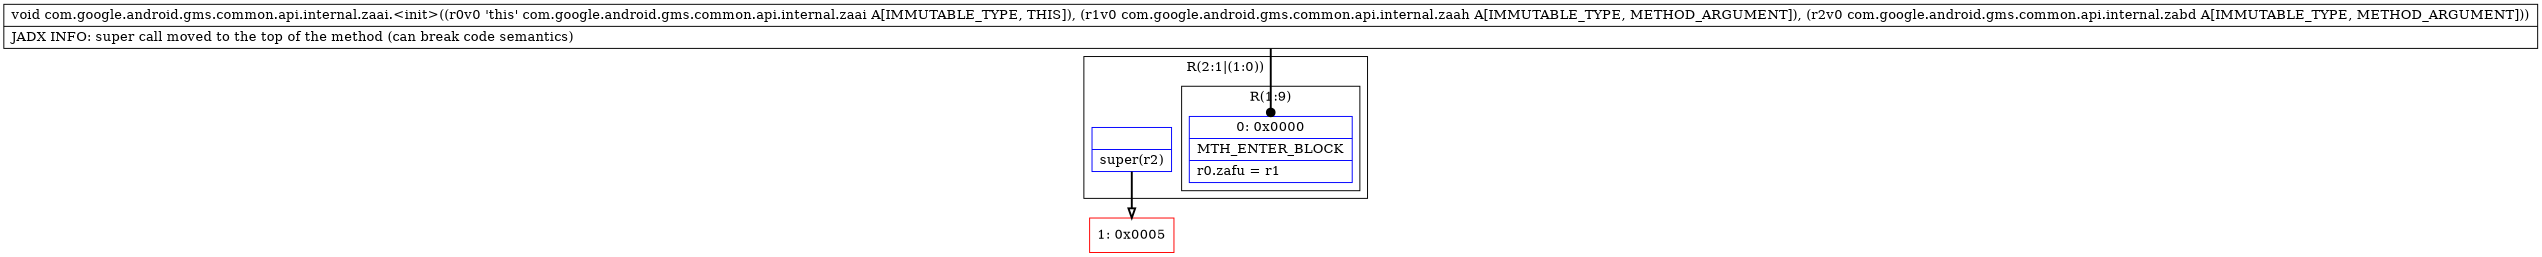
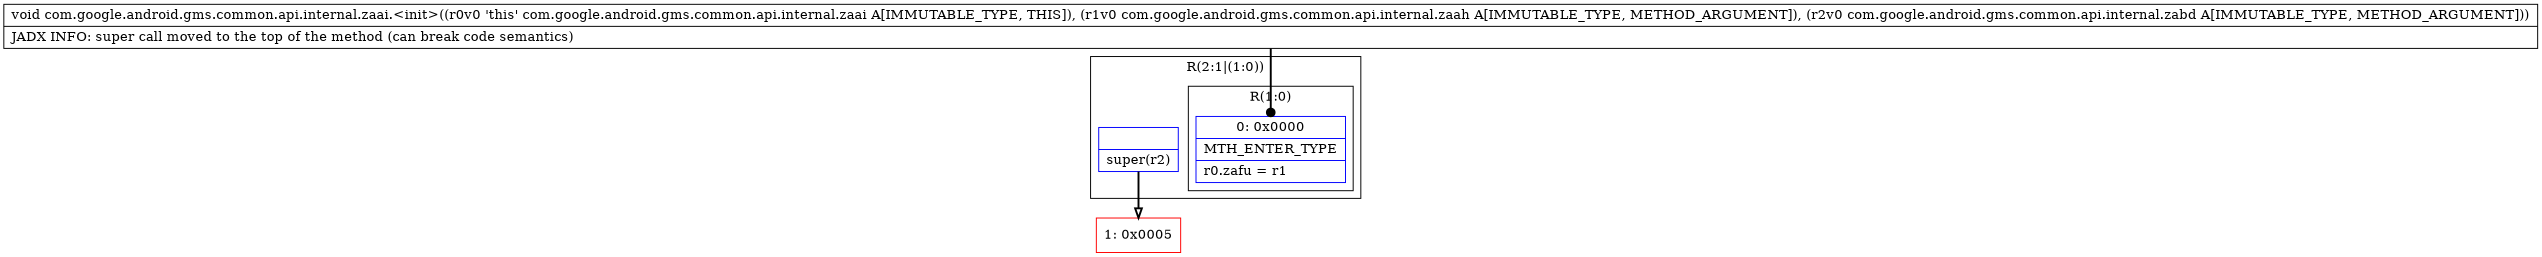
cluster "R(1:9)": label "R(1:9)" -> "R(1:0)"
node "0: 0x0000": text "MTH_ENTER_BLOCK" -> "MTH_ENTER_TYPE"
